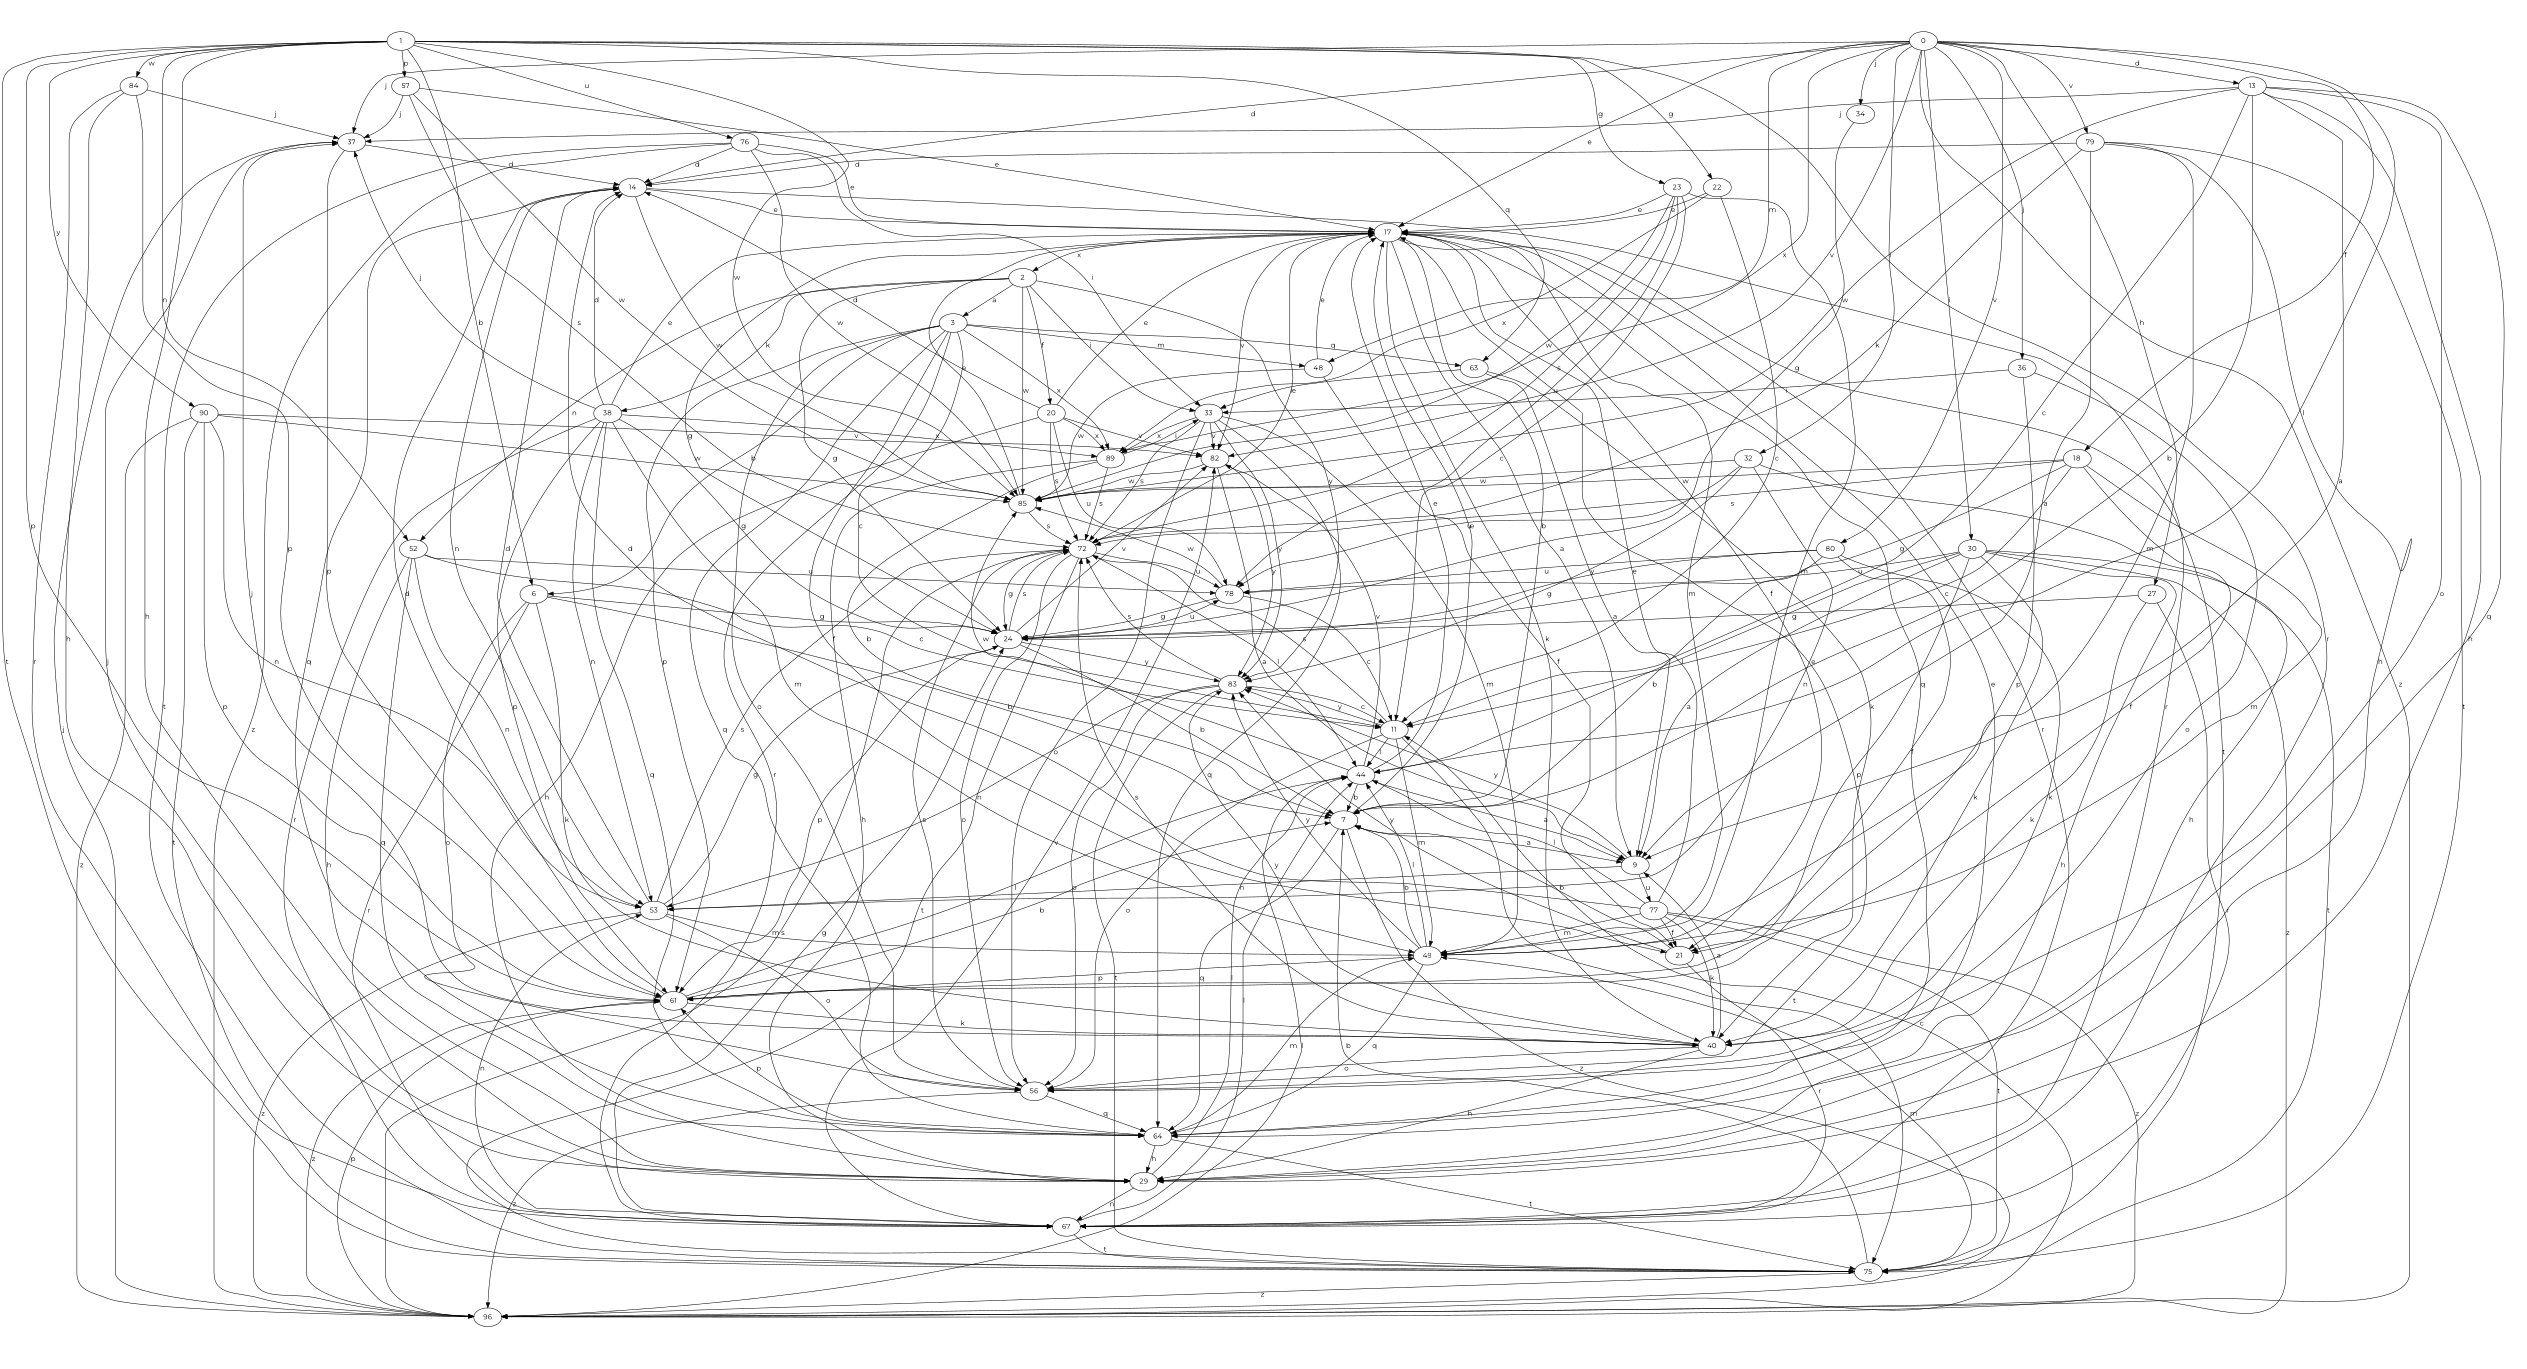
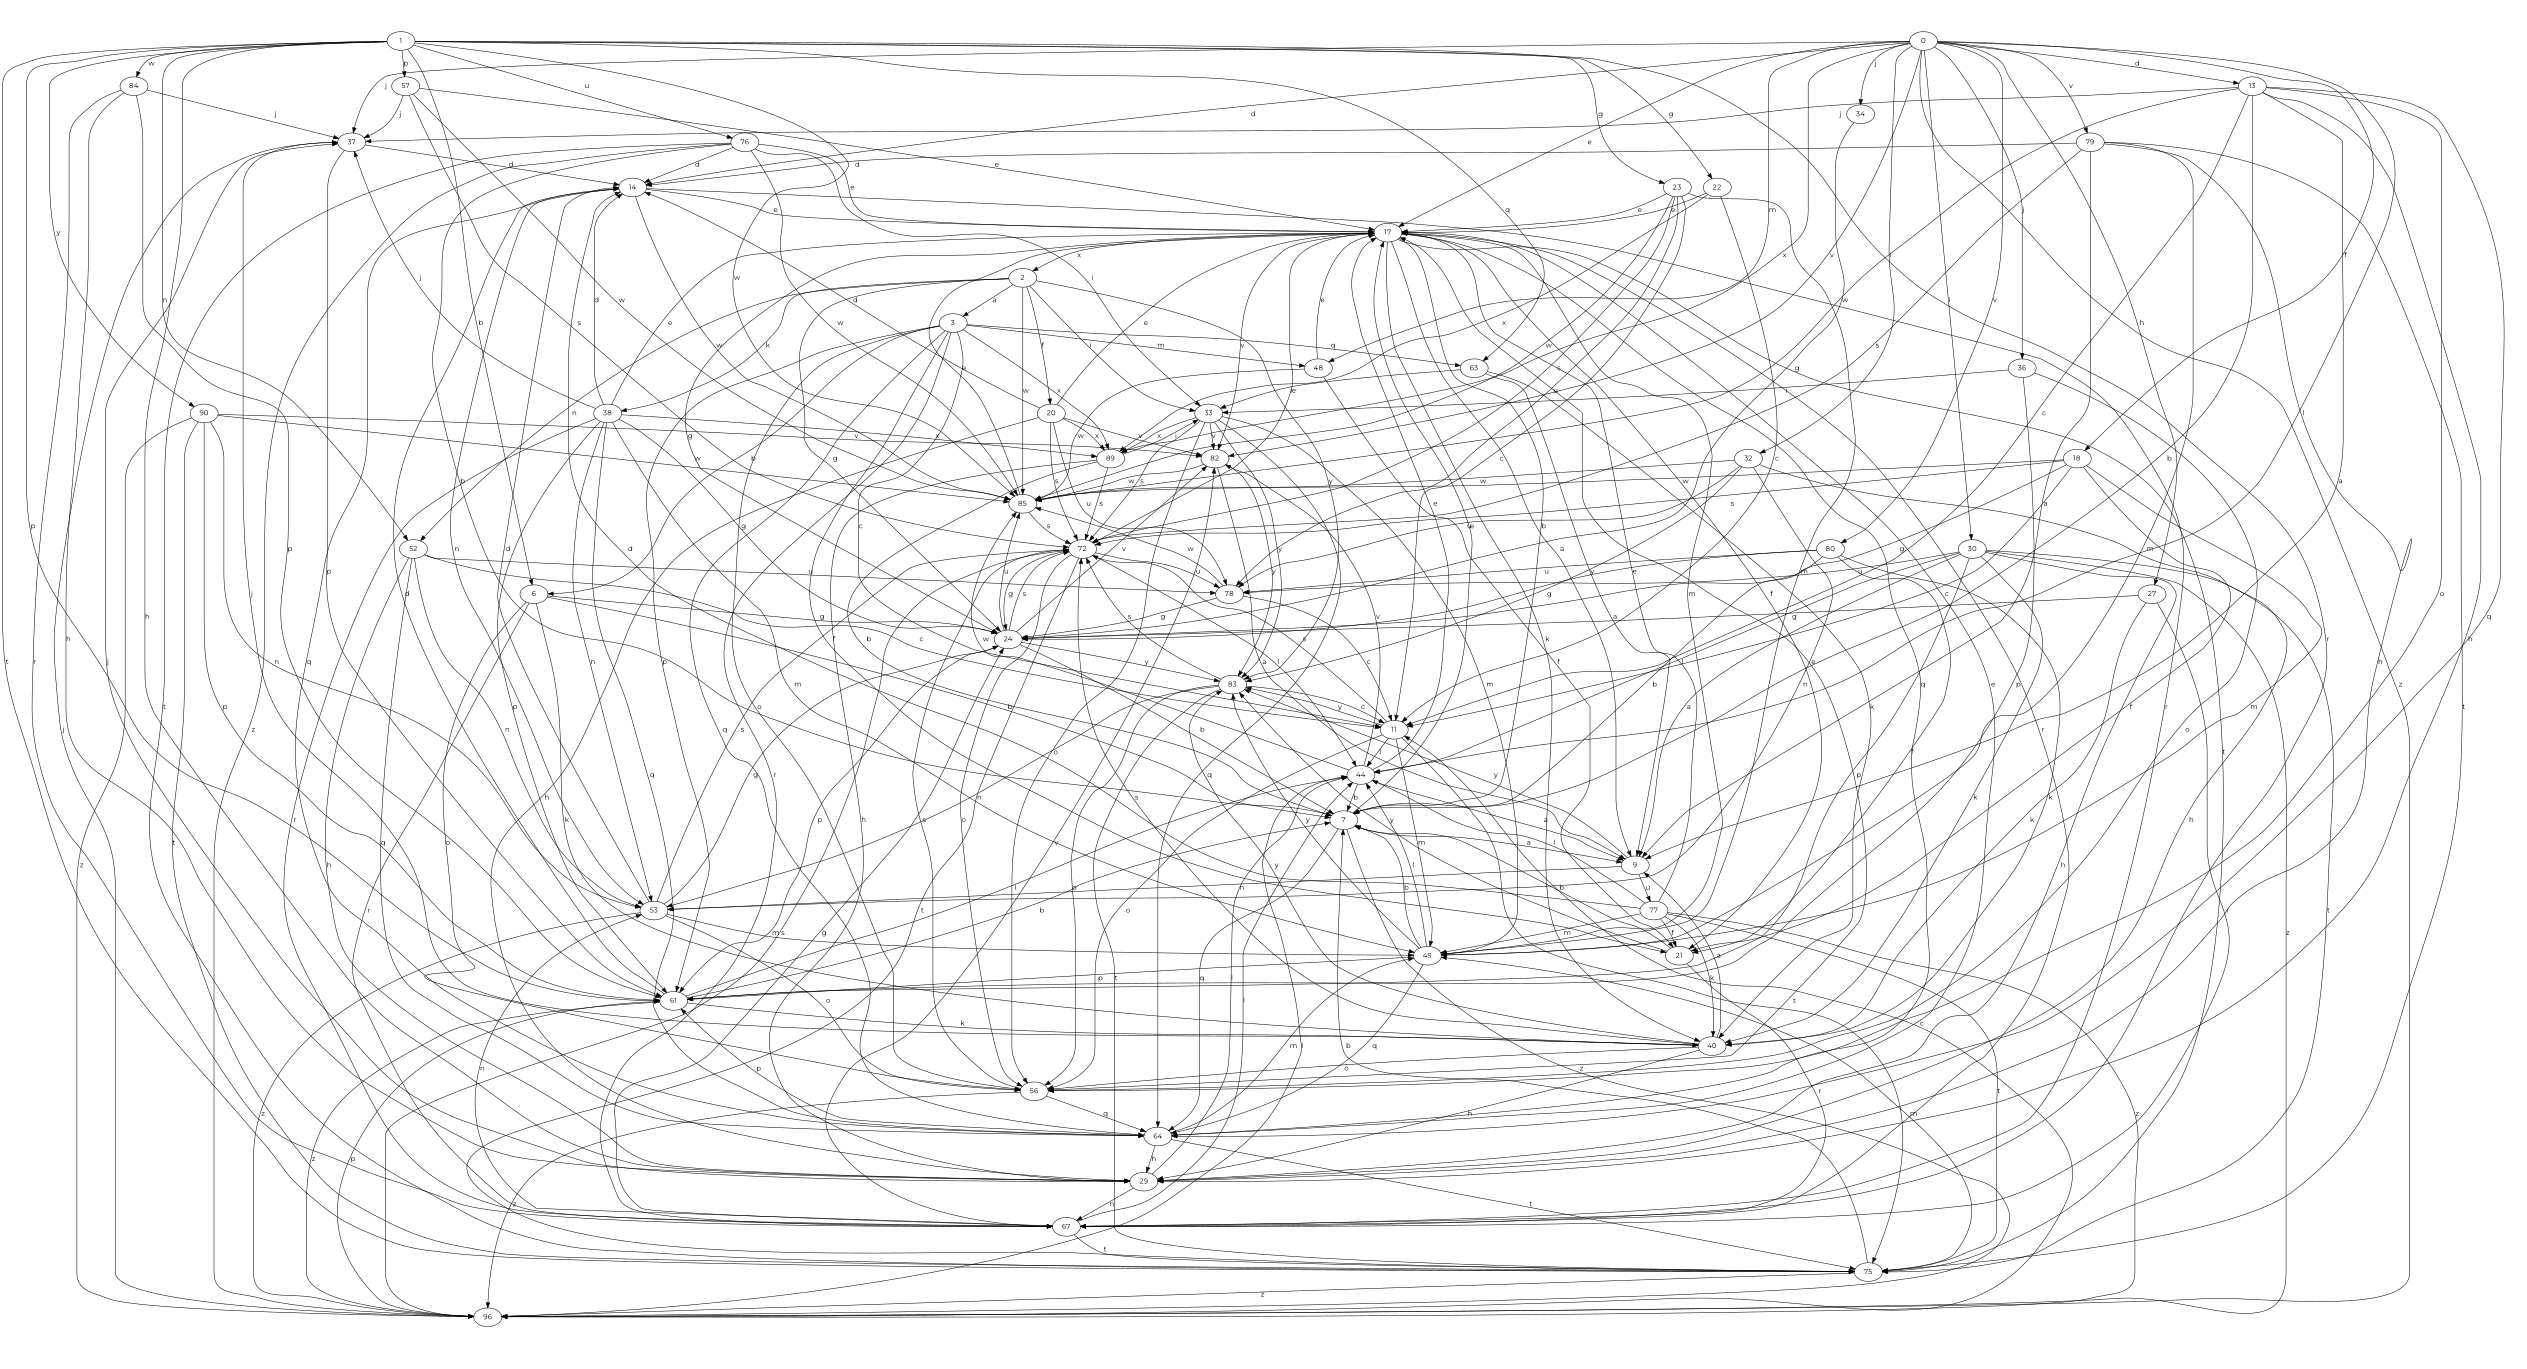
edge "79" -> "72": label "k" -> "s"
edge "24" -> "78": now "24" -> "85"
edge "76" -> "7": added, label "b"
